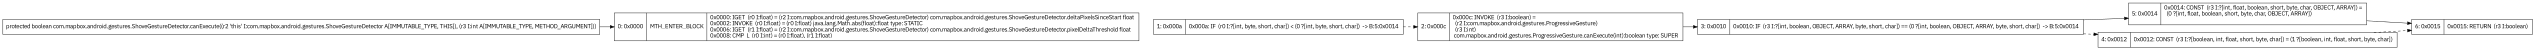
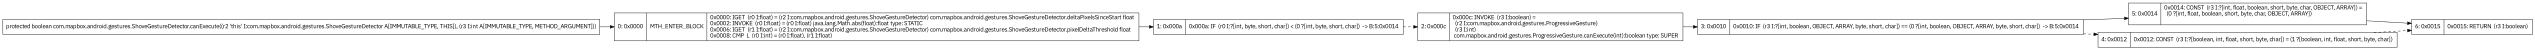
edge "0: 0x0000" -> "1: 0x000a": added
